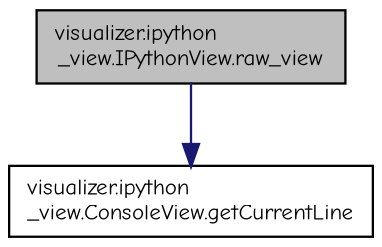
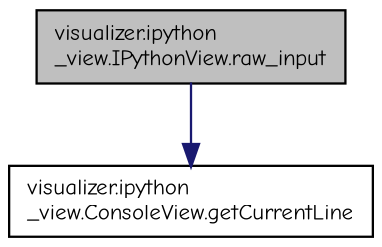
node "visualizer.ipython _view.IPythonView.raw_view": label "visualizer.ipython _view.IPythonView.raw_view" -> "visualizer.ipython _view.IPythonView.raw_input"
